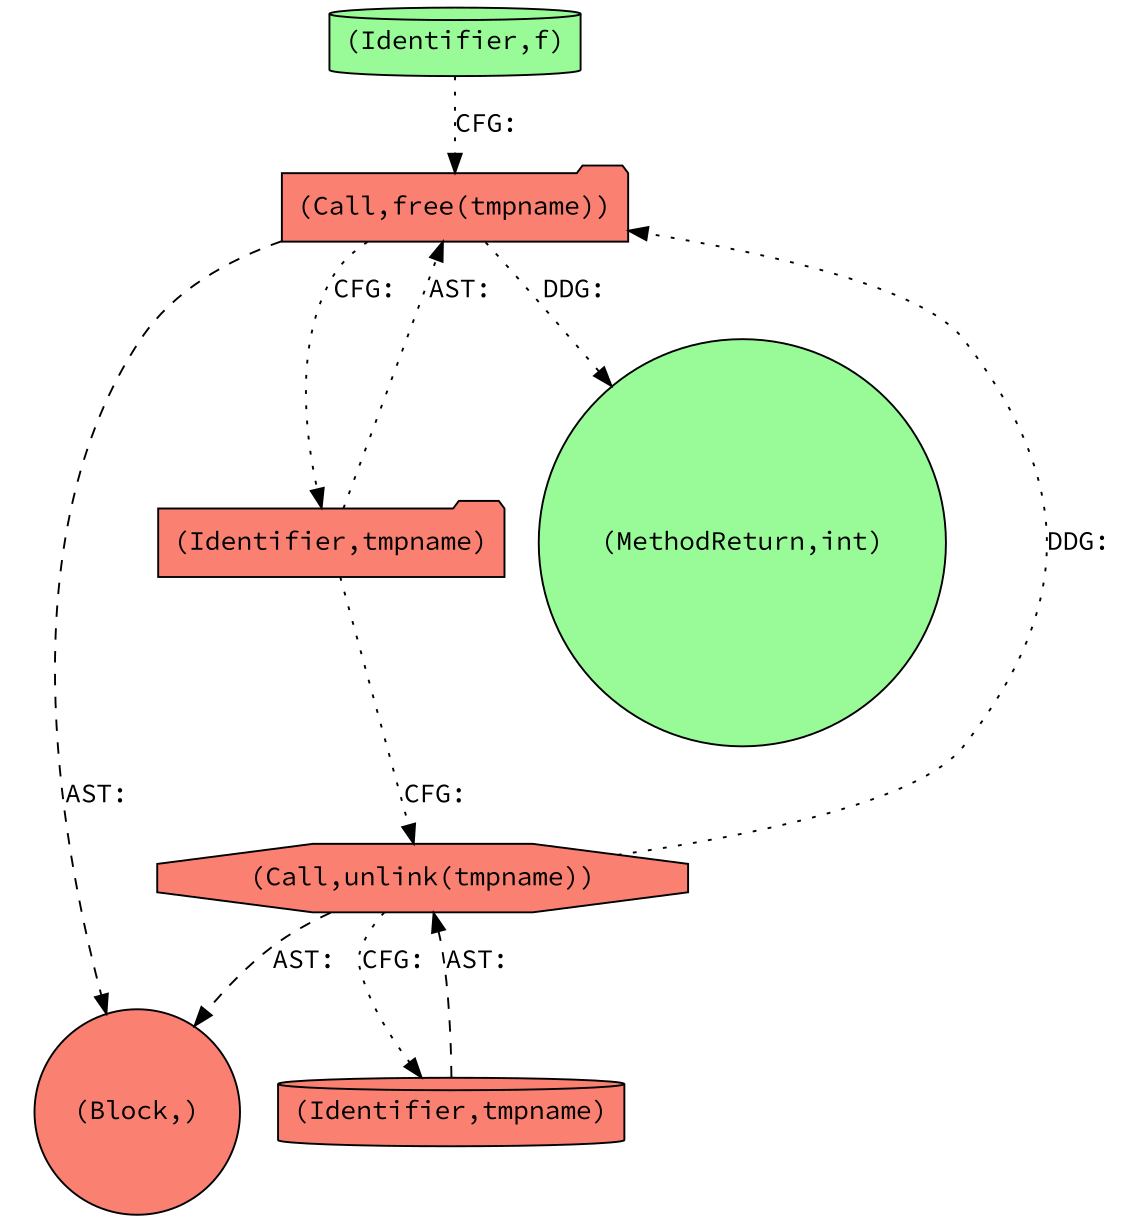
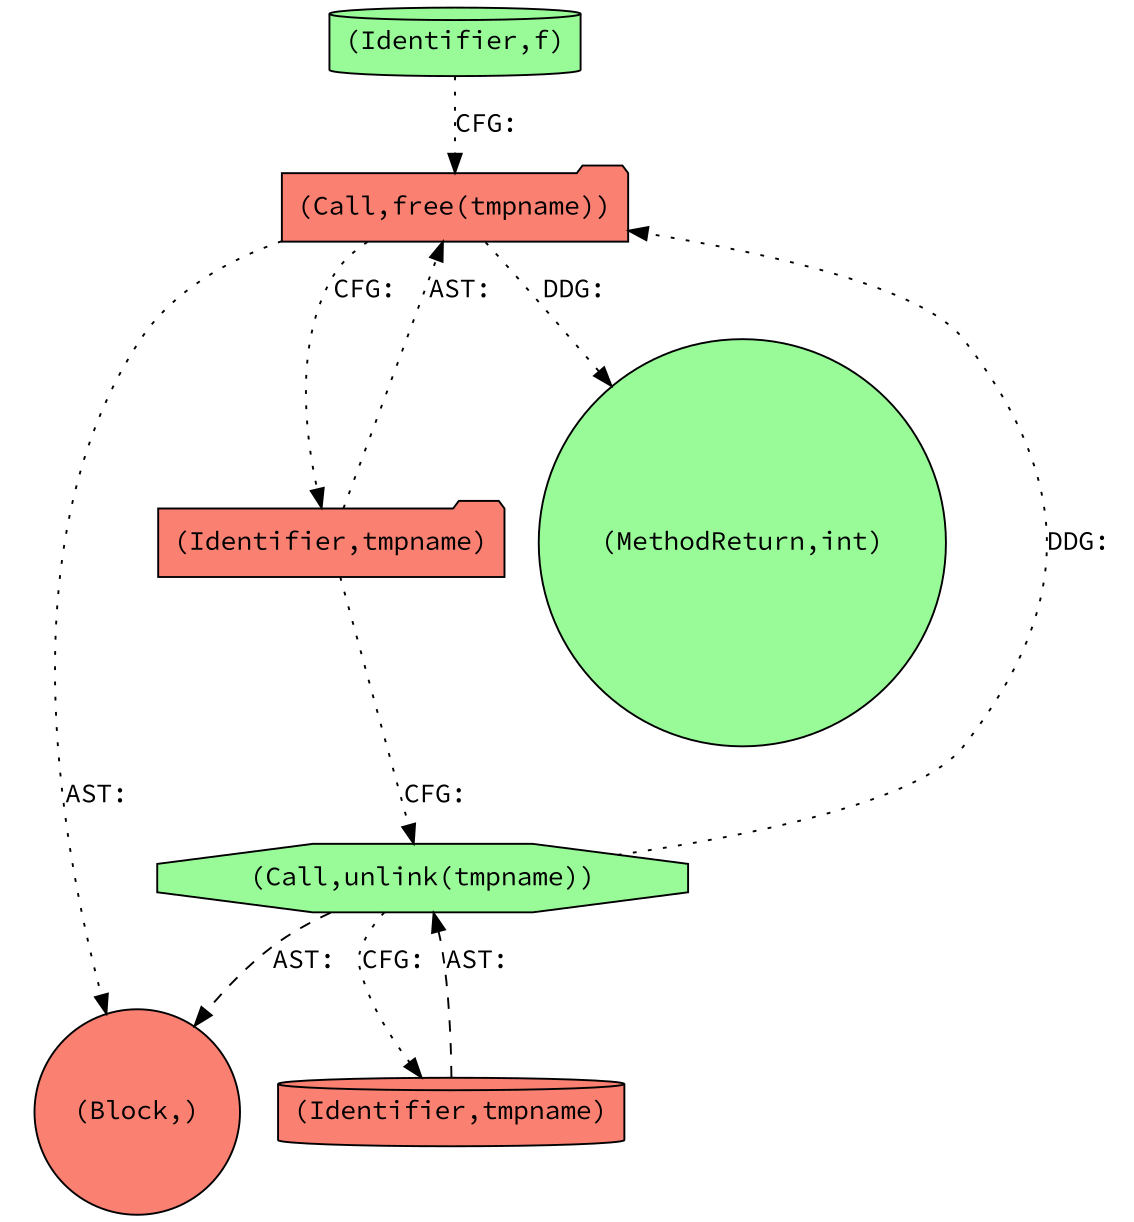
edge "(Call,free(tmpname))" -> "(Block,)": style dashed -> dotted
node "(Call,unlink(tmpname))": fillcolor salmon -> palegreen
